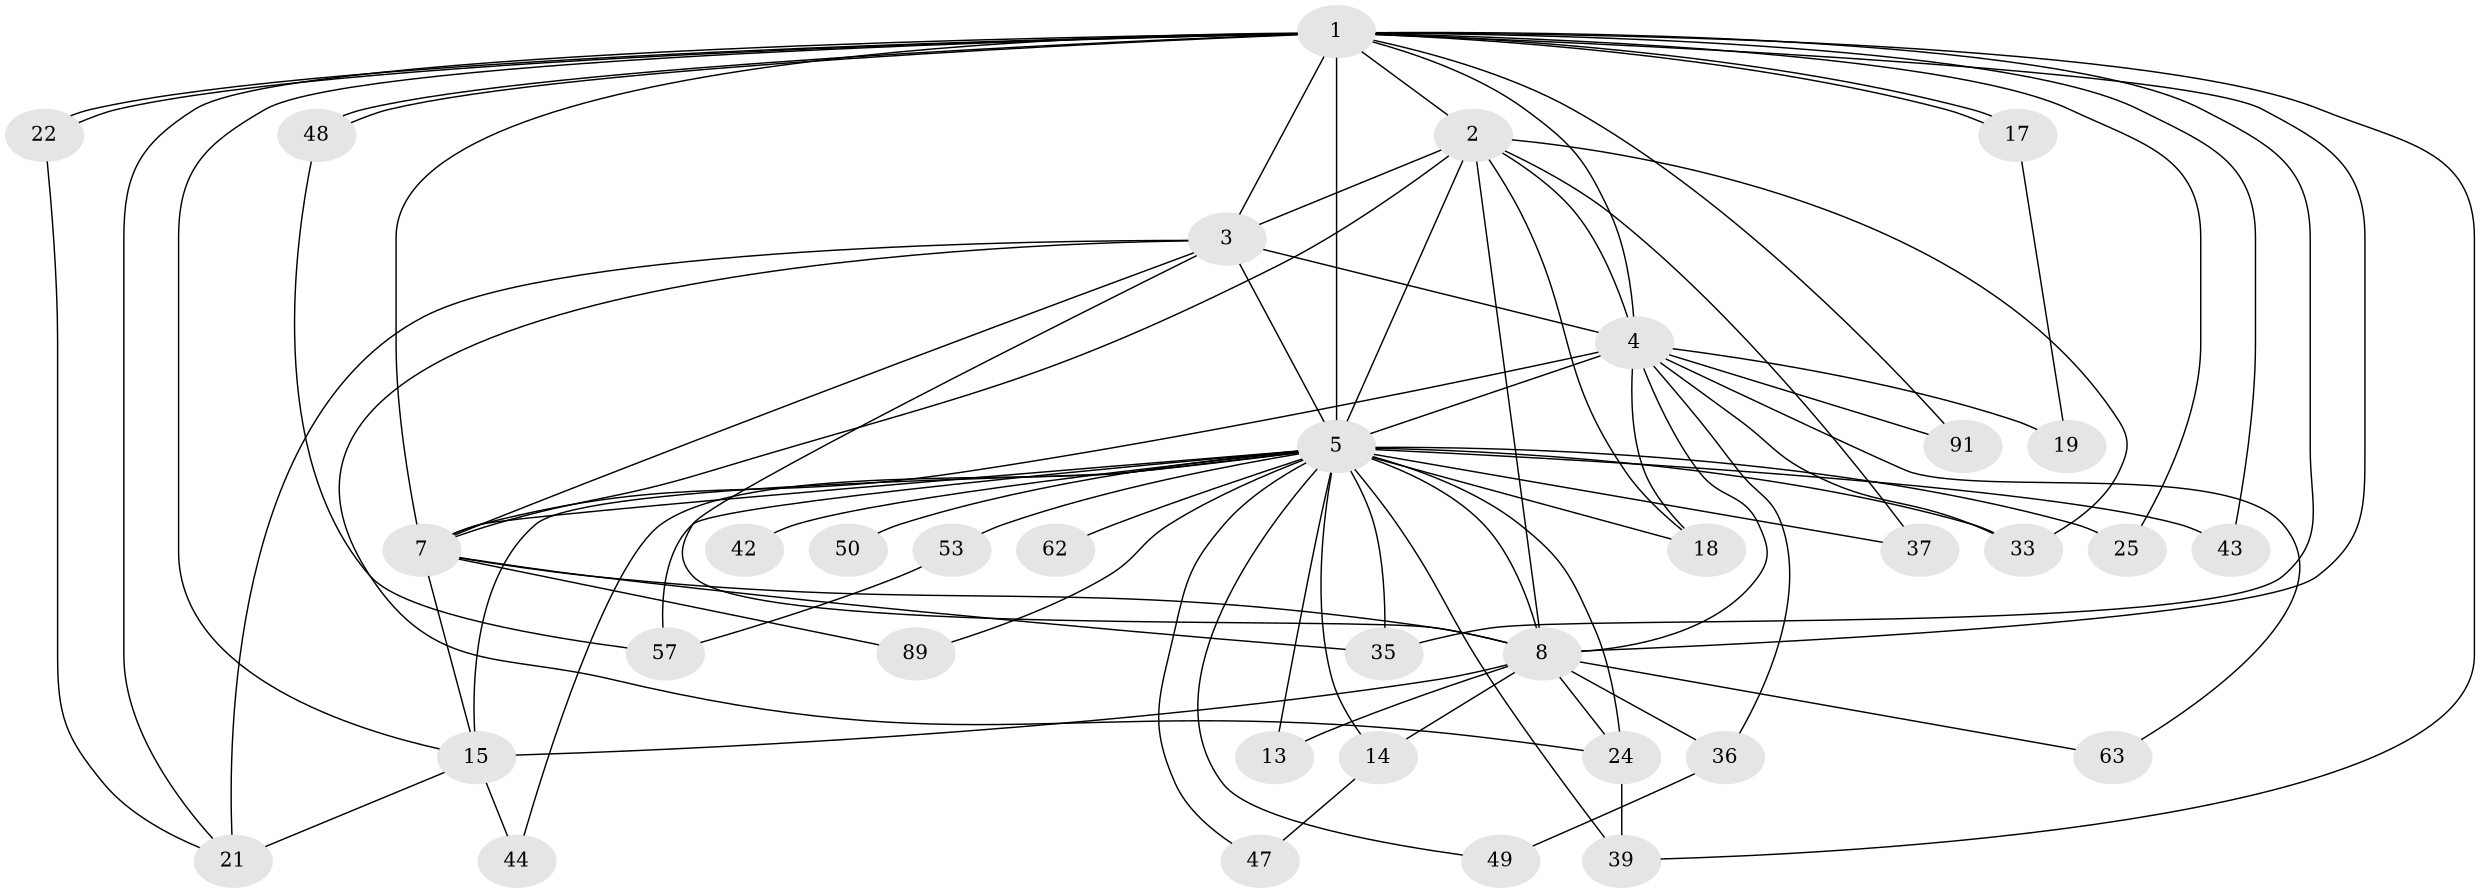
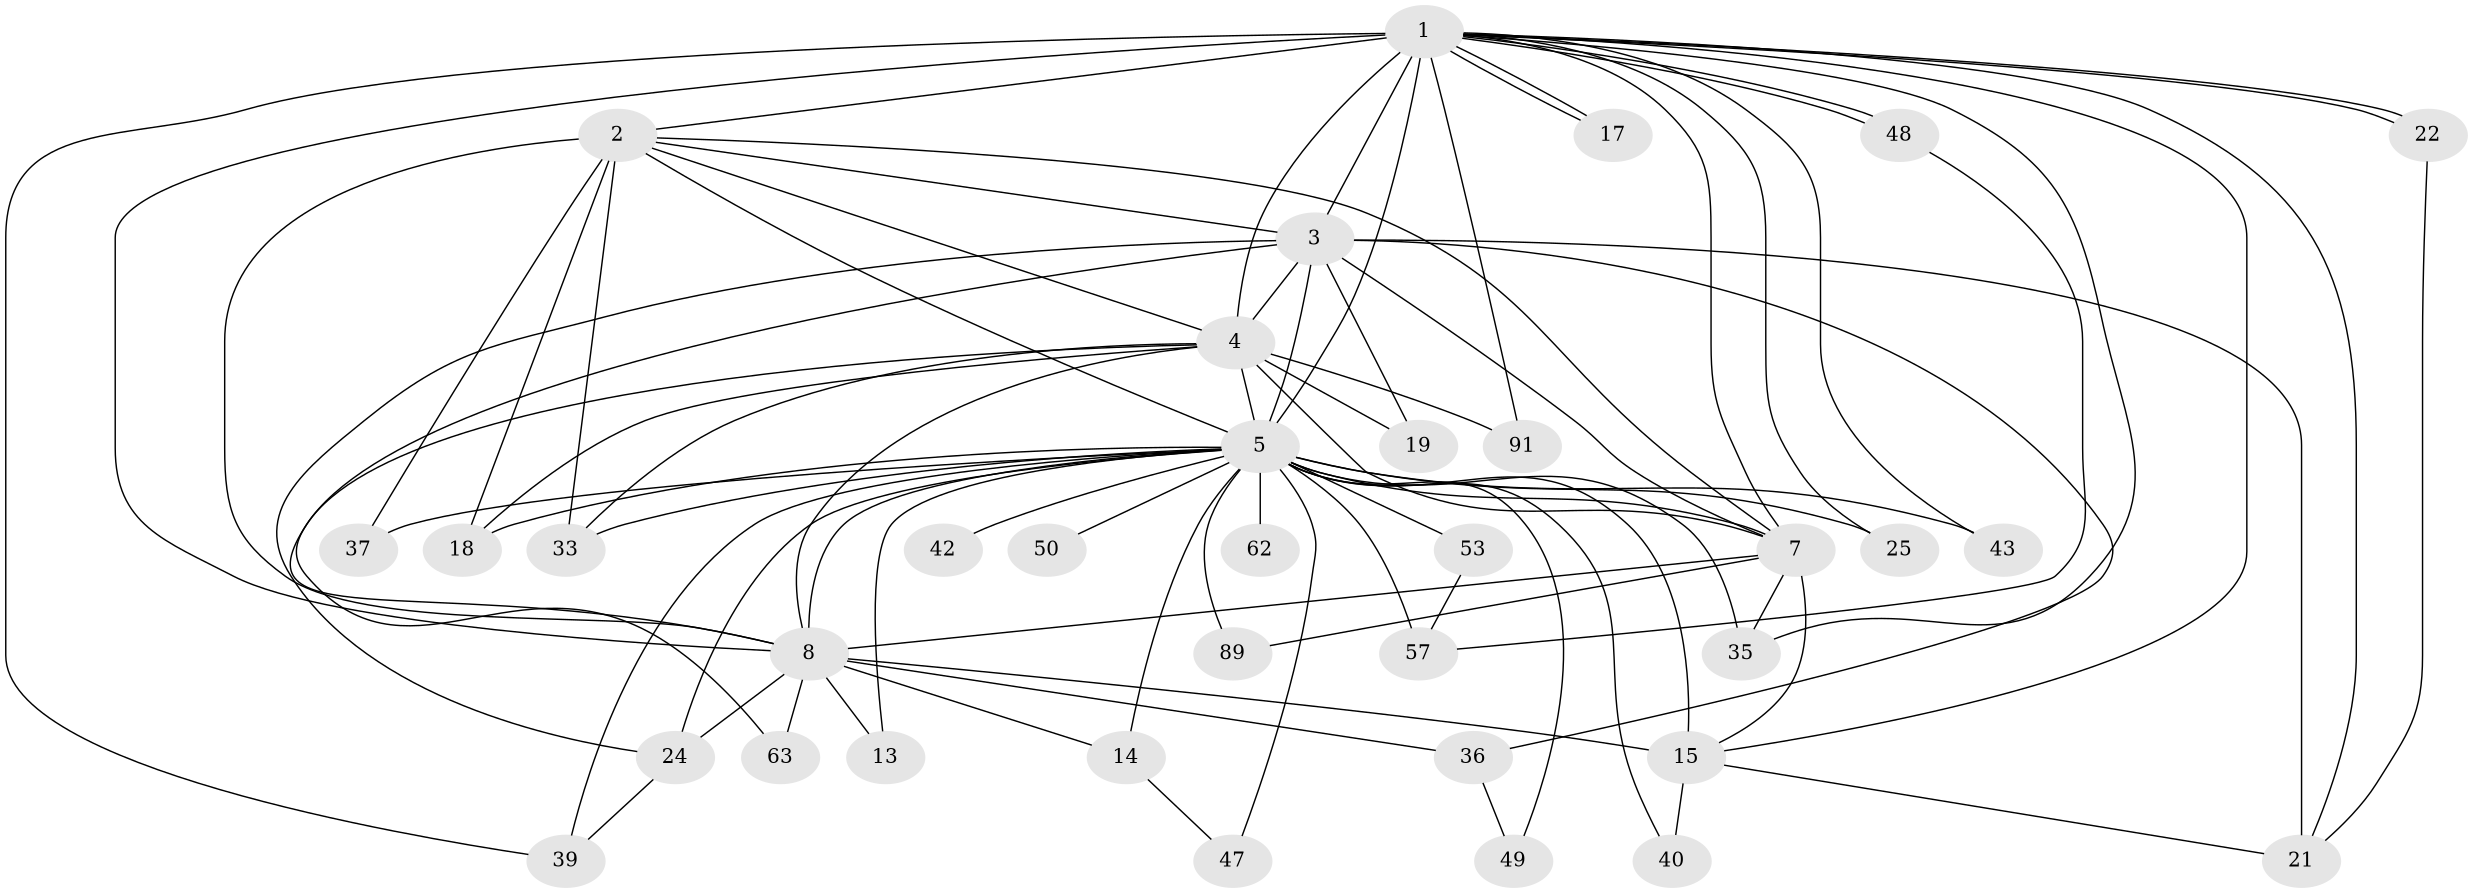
edge "17" -- "19": now "3" -- "19"
edge "4" -- "36": now "3" -- "36"
node "44": label "44" -> "40"
